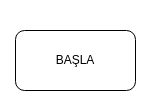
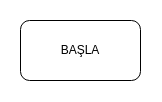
node "BAŞLA": moved (76, 61) -> (81, 51)
